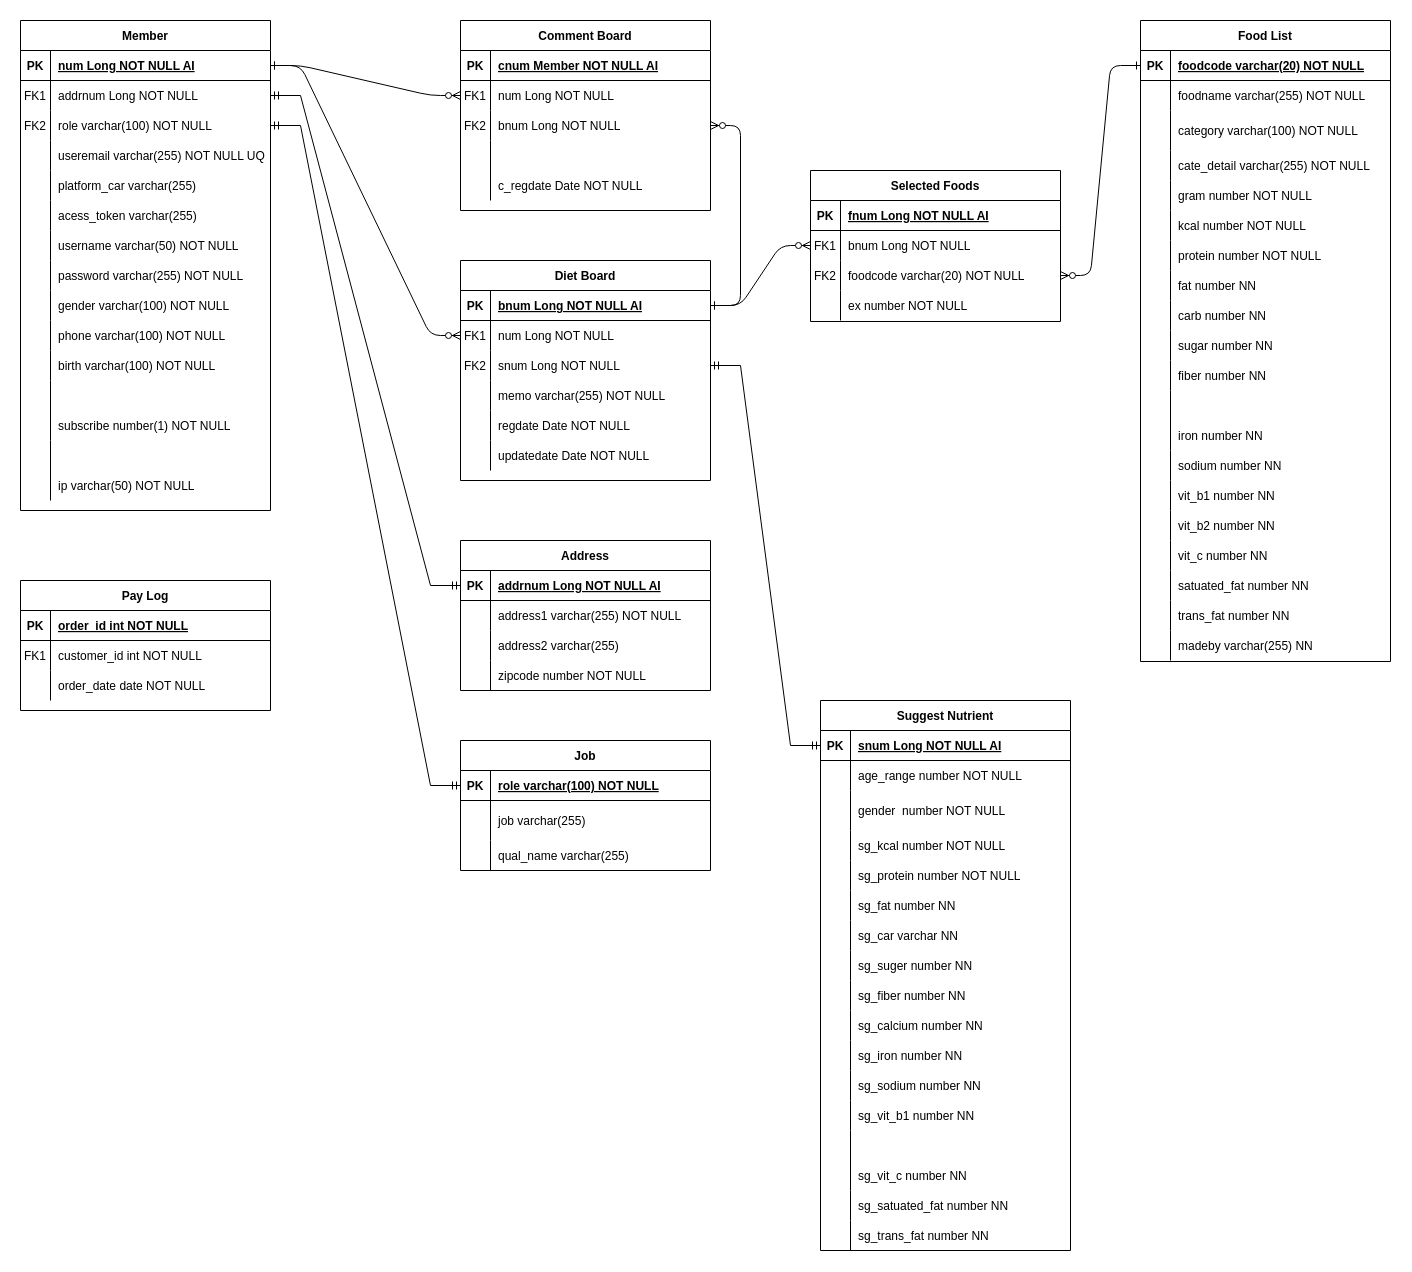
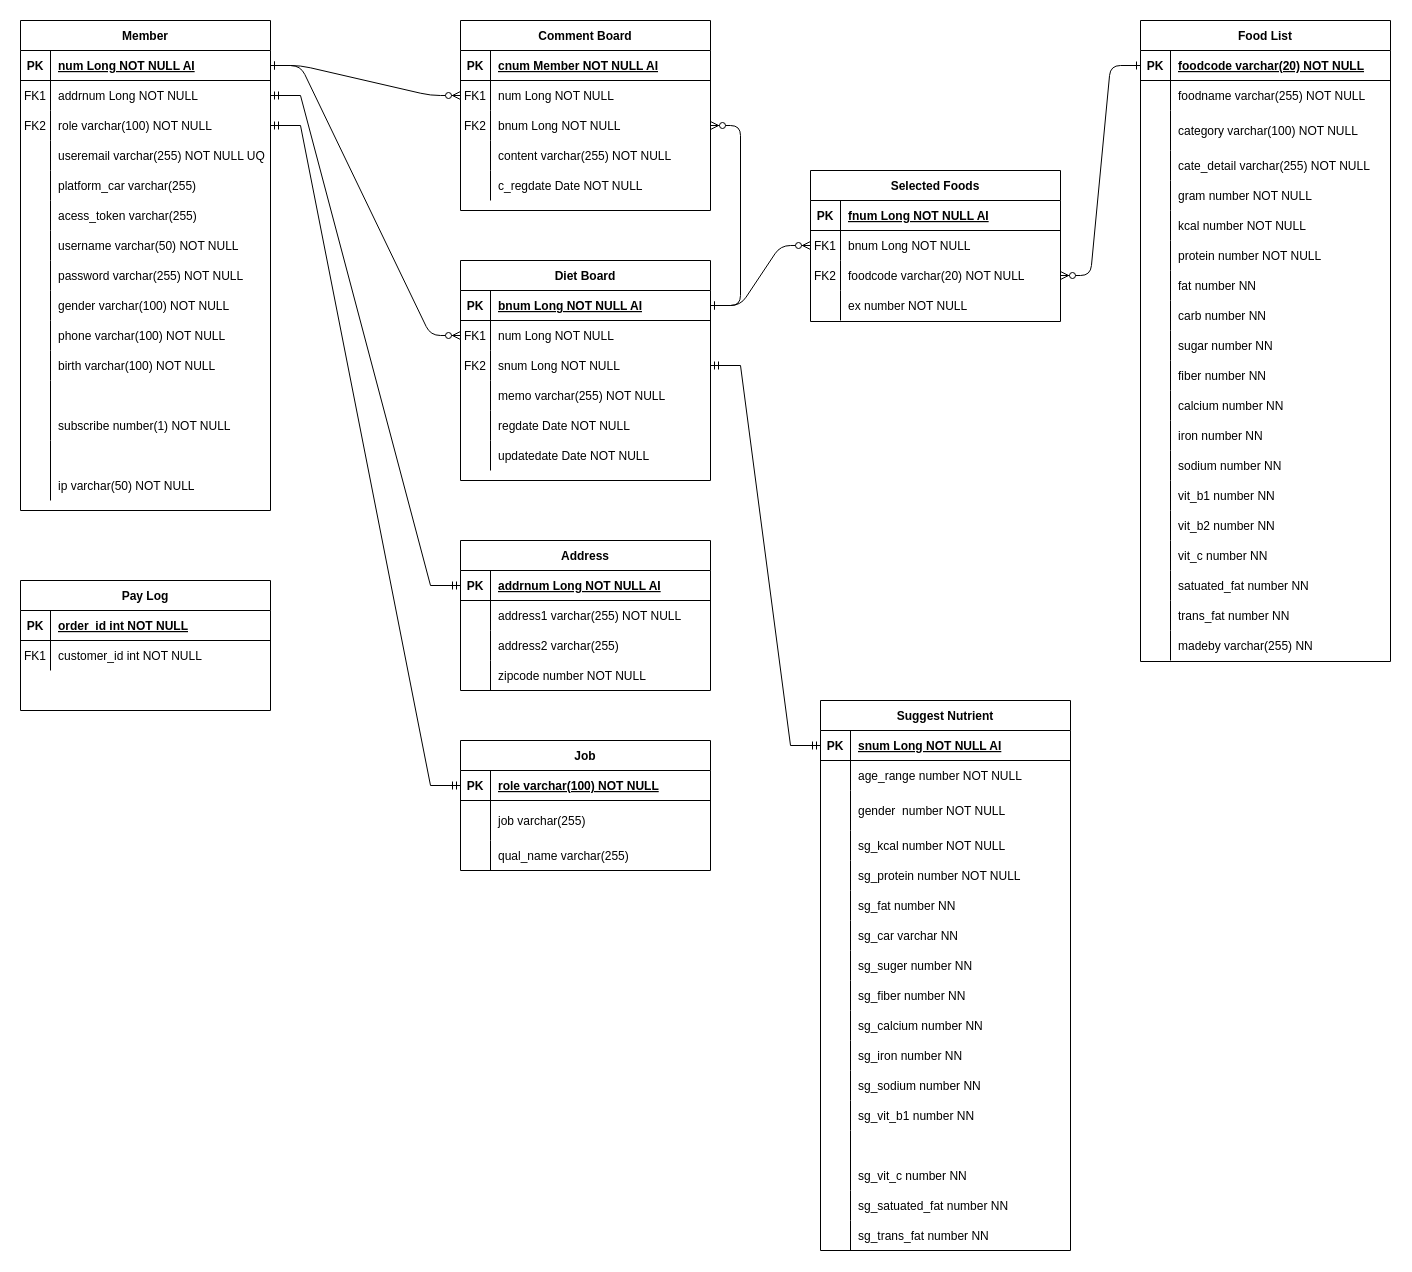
node "content varchar(255) NOT NULL": added
node "calcium number NN": added
node "order_date date NOT NULL": removed
